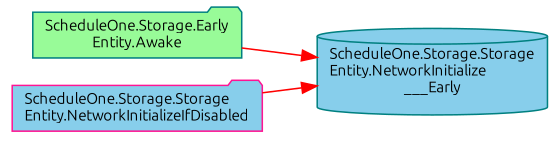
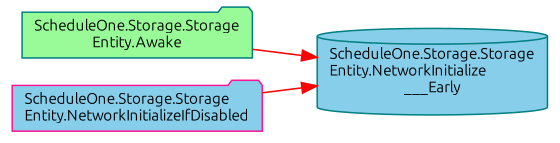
node "ScheduleOne.Storage.Early Entity.Awake": label "ScheduleOne.Storage.Early Entity.Awake" -> "ScheduleOne.Storage.Storage Entity.Awake"
